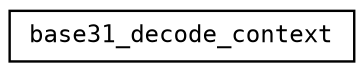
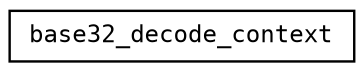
node "base31_decode_context": label "base31_decode_context" -> "base32_decode_context"
